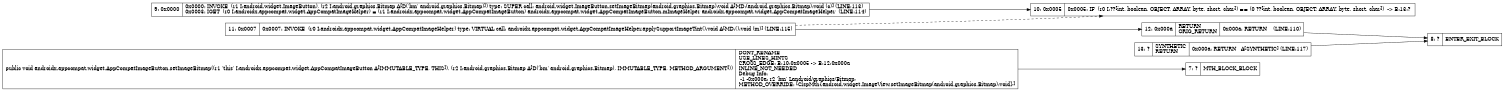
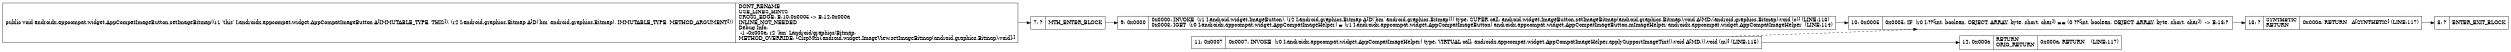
edge "7: ?" -> "9: 0x0000": added
edge "10: 0x0005" -> "13: ?": added
node "12: 0x000a": text "0x000a: RETURN    (LINE:110)" -> "0x000a: RETURN    (LINE:117)"
edge "12: 0x000a" -> "8: ?": removed
node "7: ?": text "MTH_BLOCK_BLOCK" -> "MTH_ENTER_BLOCK"
